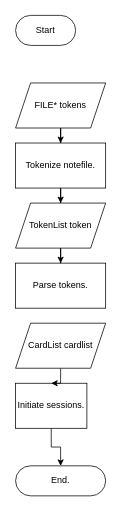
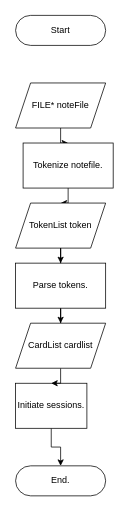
node "Start": size 60x30 -> 90x30
node "FILE* tokens": label "FILE* tokens" -> "FILE* noteFile"
node "Tokenize notefile.": moved (60, 165) -> (68, 165)
edge "Parse tokens." -> "CardList cardlist": added
